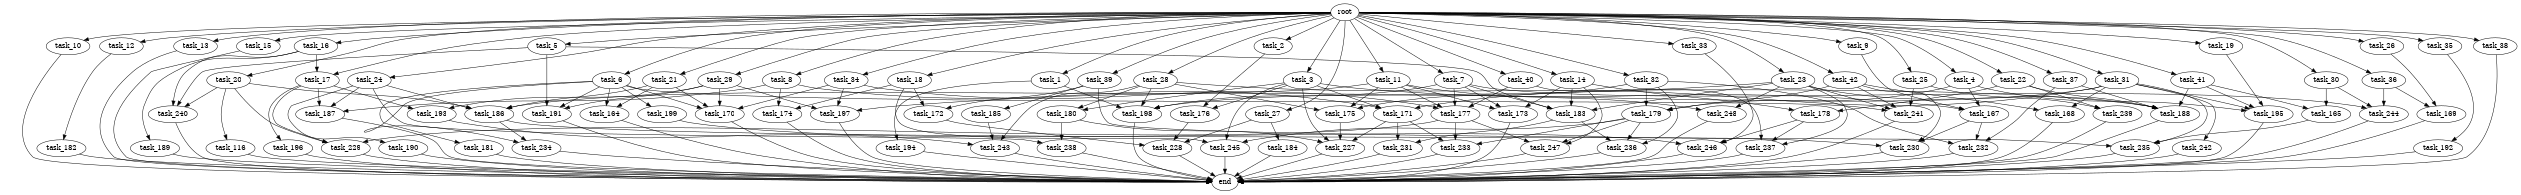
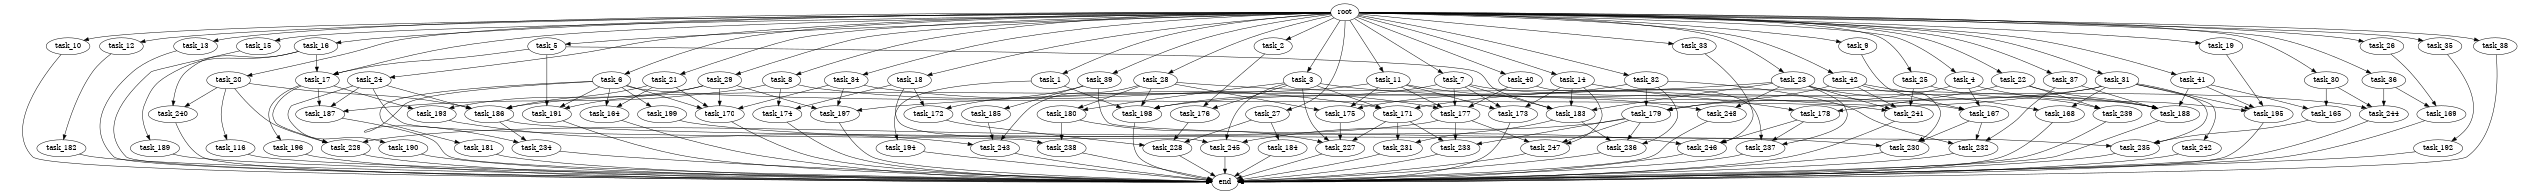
edge "task_5" -> "task_240": now "task_5" -> "task_17"
